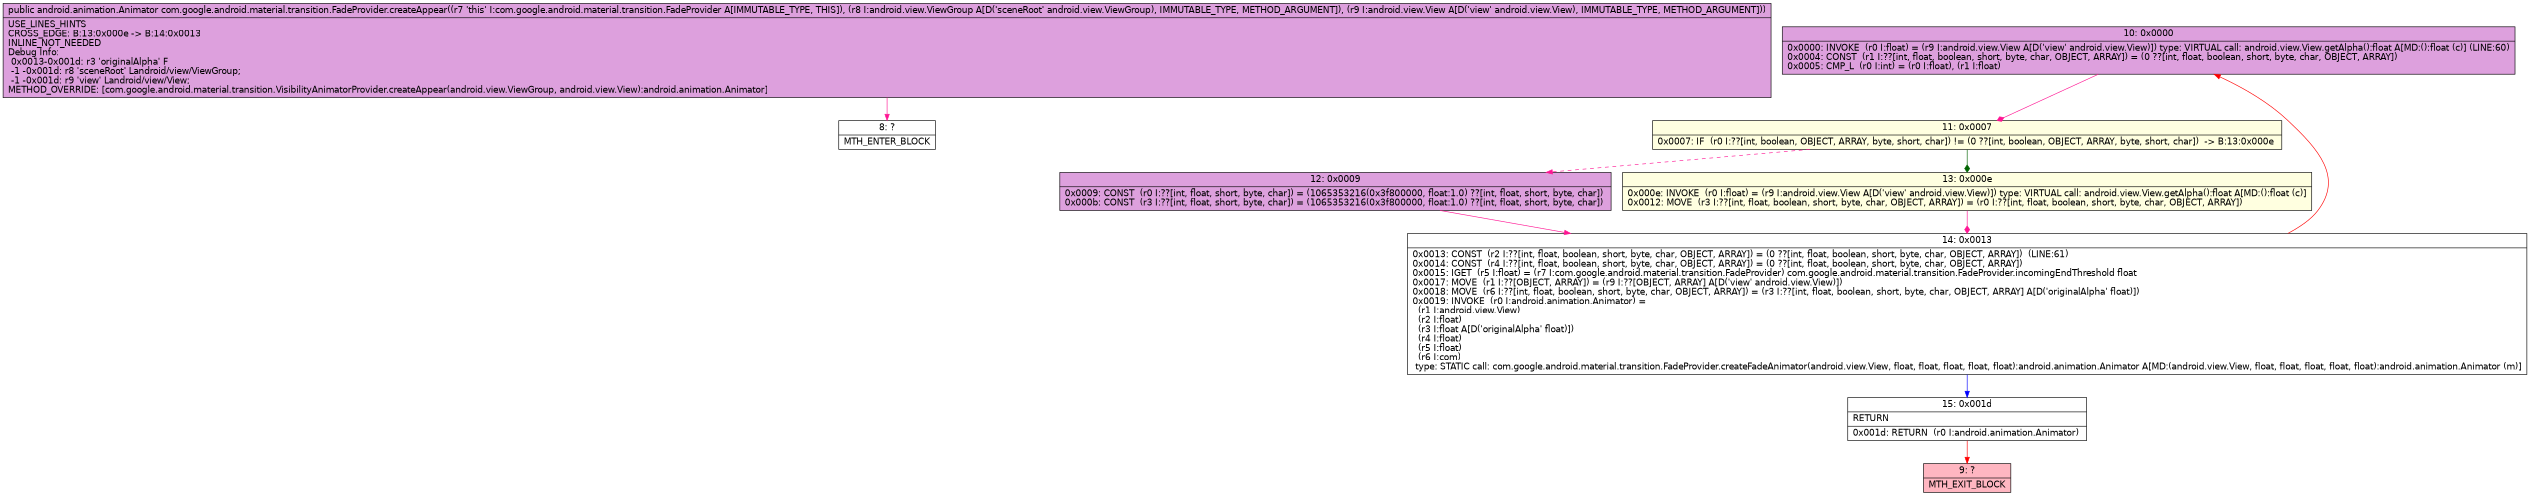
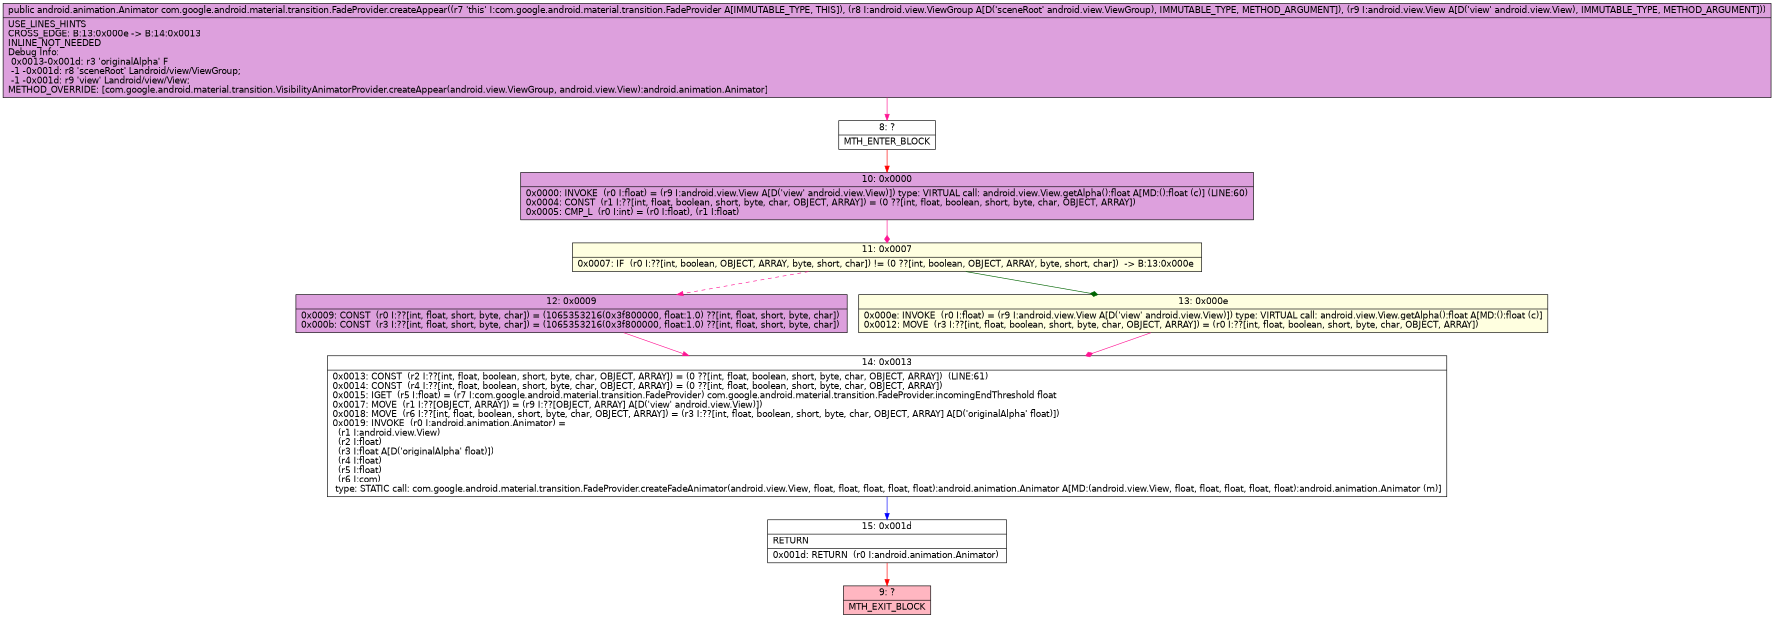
edge "14: 0x0013" -> "10: 0x0000": now "8: ?" -> "10: 0x0000"
